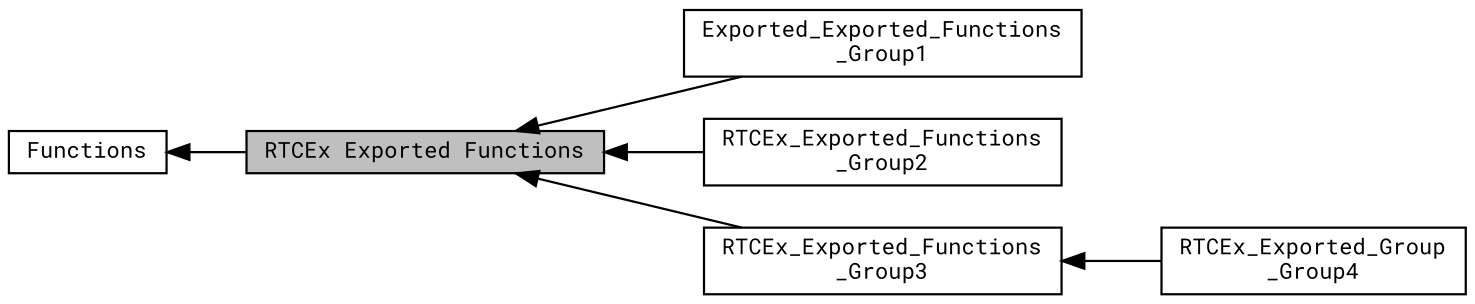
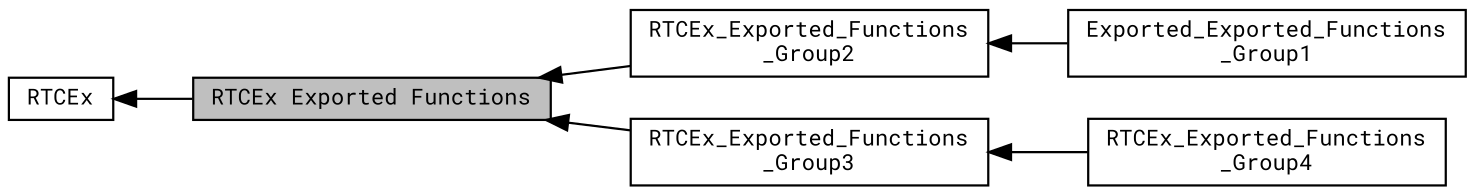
edge "Exported_Exported_Functions _Group1" -> "RTCEx Exported Functions": now "Exported_Exported_Functions _Group1" -> "RTCEx_Exported_Functions _Group2"
node "Functions": label "Functions" -> "RTCEx"
node "RTCEx_Exported_Group _Group4": label "RTCEx_Exported_Group _Group4" -> "RTCEx_Exported_Functions _Group4"
